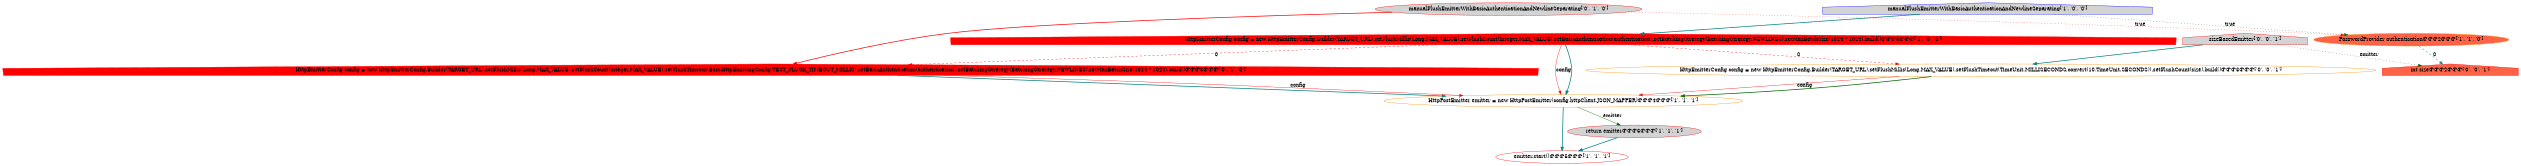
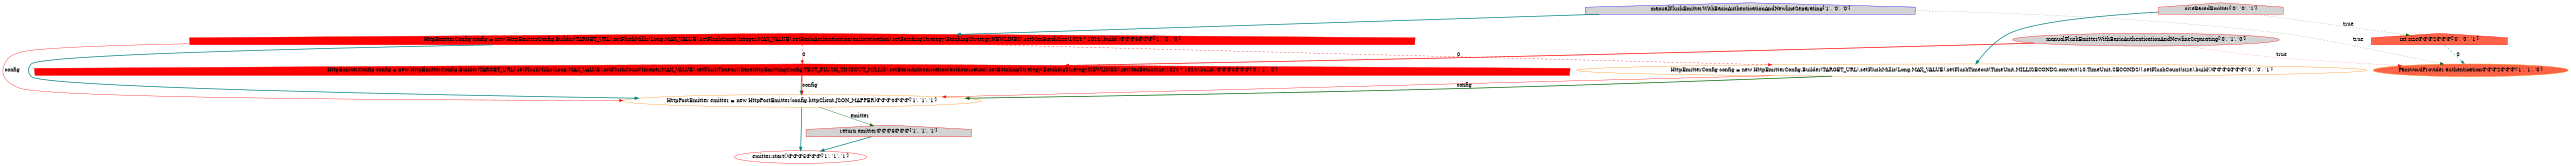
edge "PasswordProvider authentication@@@2@@@['1', '1', '0']" -> "int size@@@2@@@['0', '0', '1']": reversed
edge "sizeBasedEmitter['0', '0', '1']" -> "int size@@@2@@@['0', '0', '1']": label "emitter" -> "true"
node "return emitter@@@6@@@['1', '1', '1']": shape ellipse -> house
